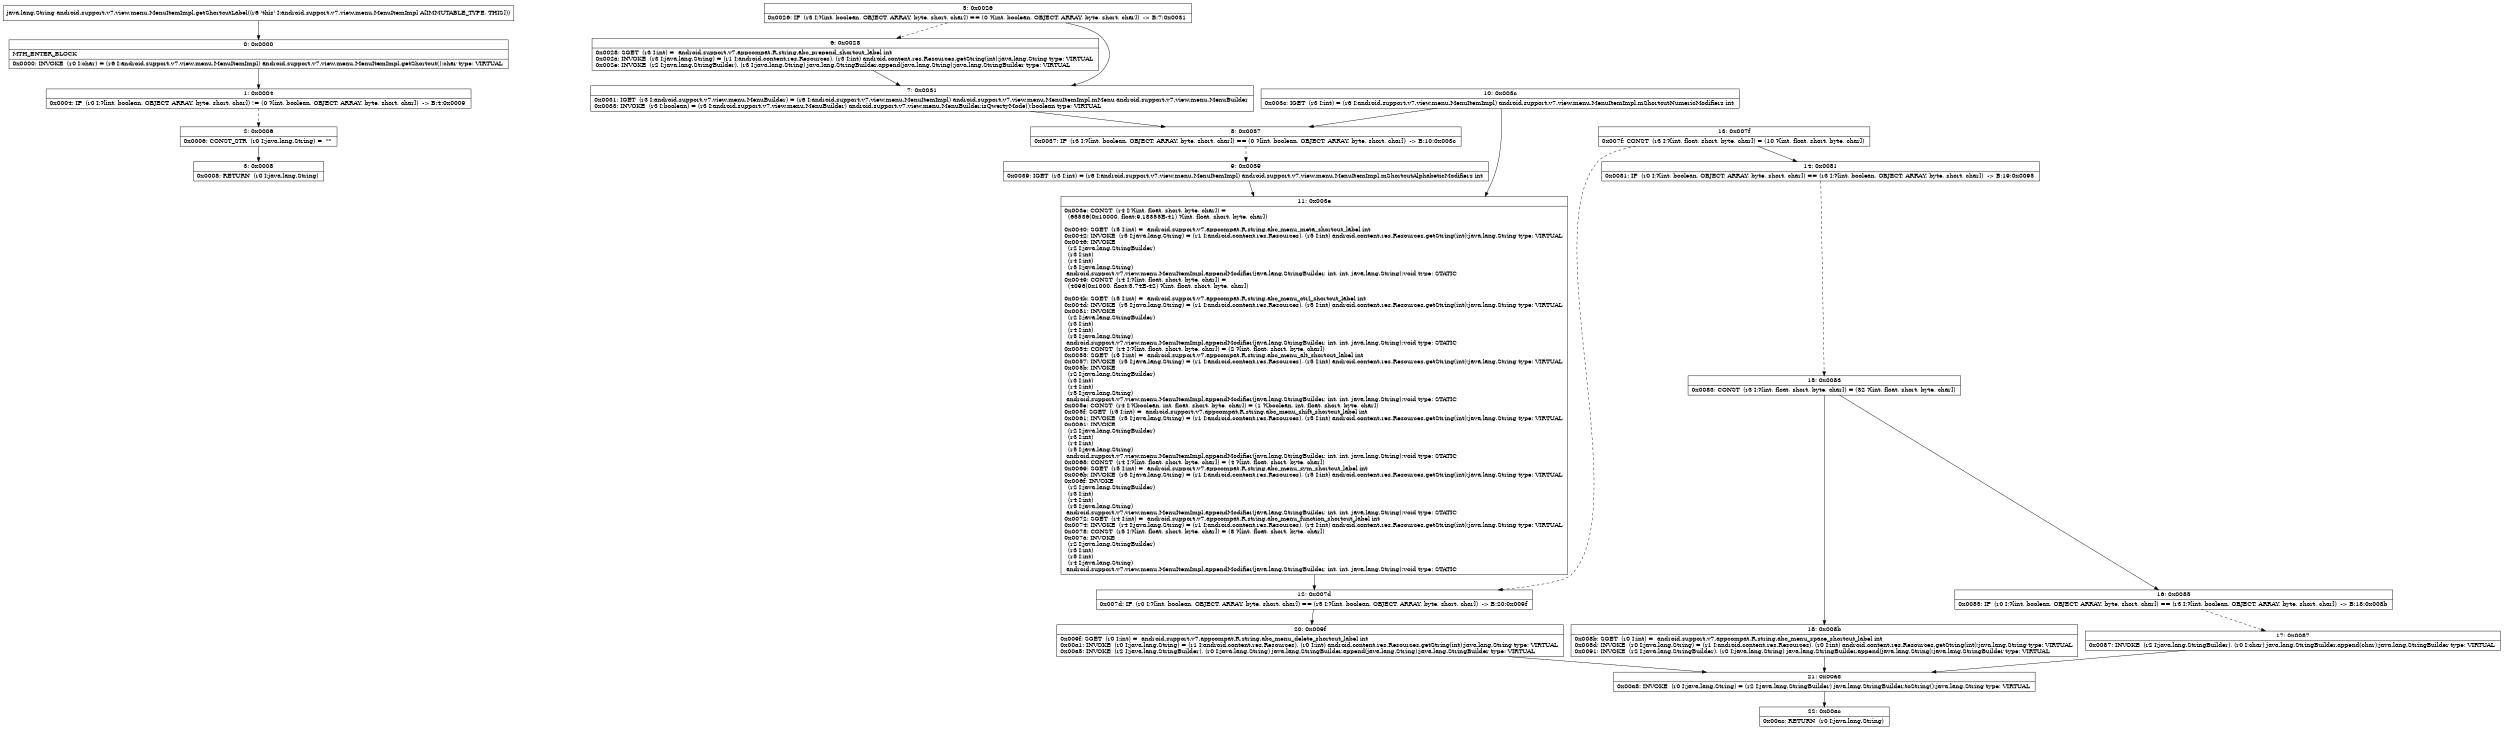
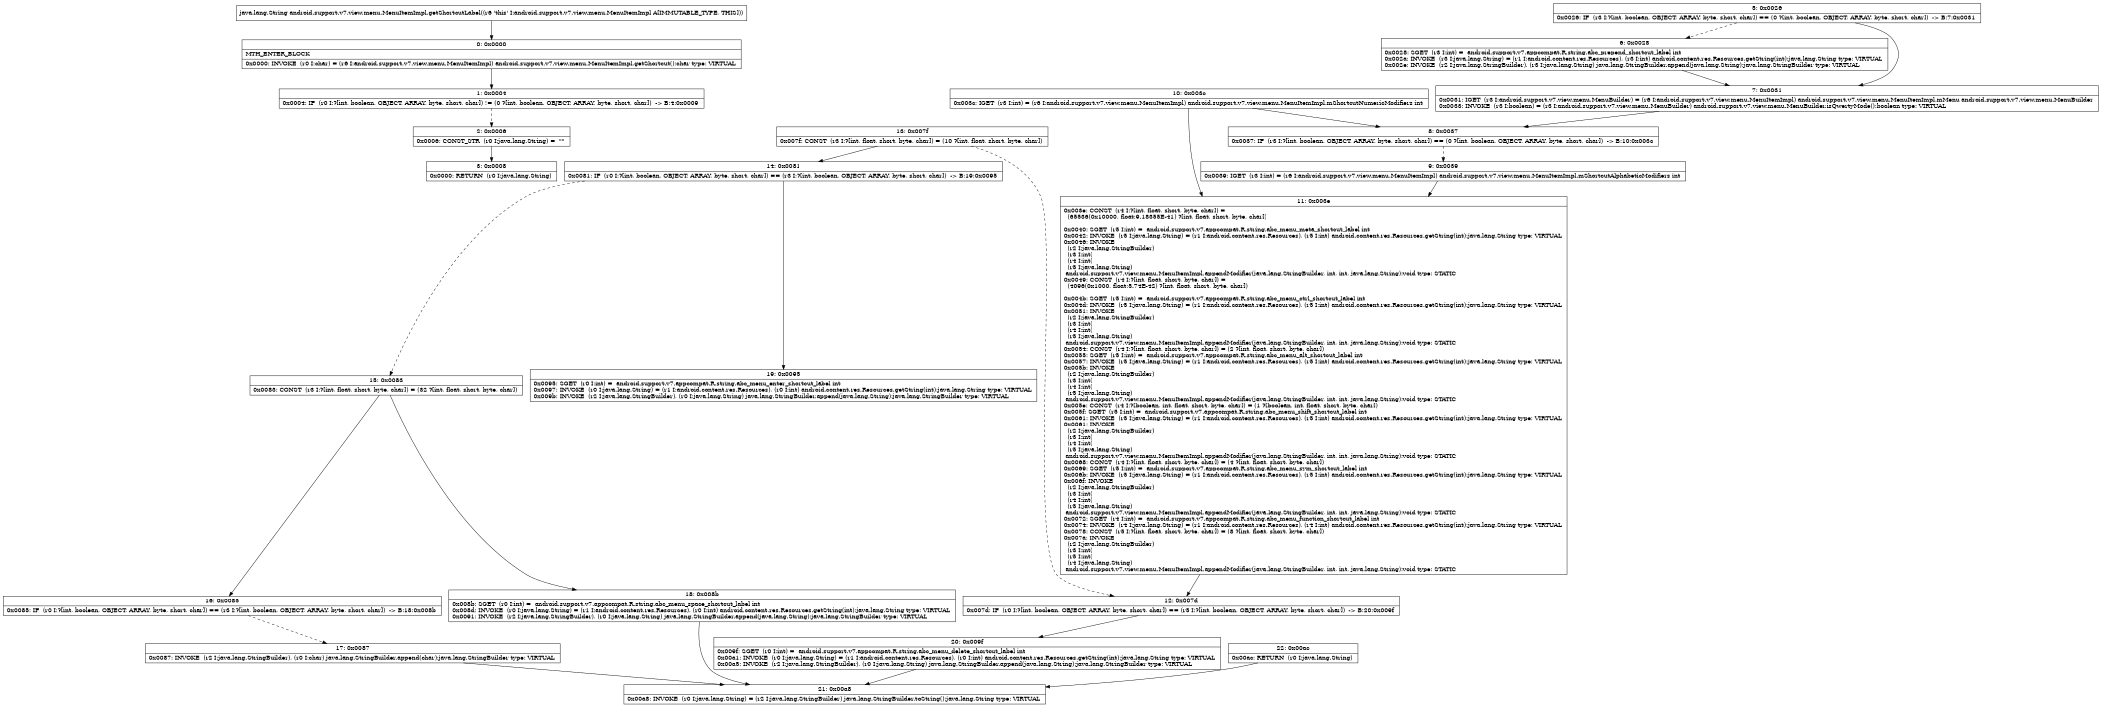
node "3: 0x0008": text "0x0008: RETURN  (r0 I:java.lang.String)" -> "0x0000: RETURN  (r0 I:java.lang.String)"
node "19: 0x0095": added
edge "21: 0x00a8" -> "22: 0x00ac": reversed
